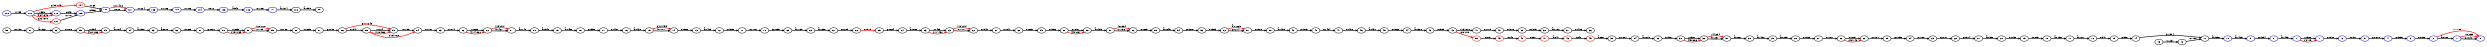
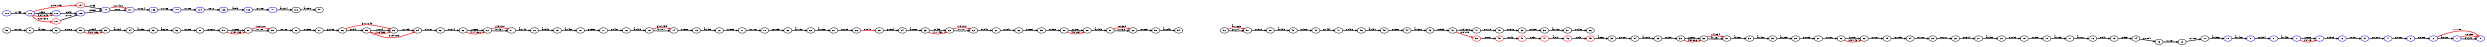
node "53": removed
edge "14" -> "11": now "14" -> "13"
edge "4" -> "3": label " c:1956  " -> " g:1821  "
